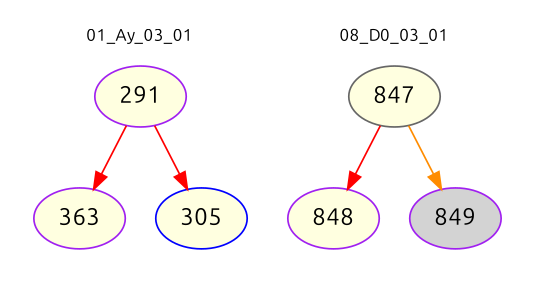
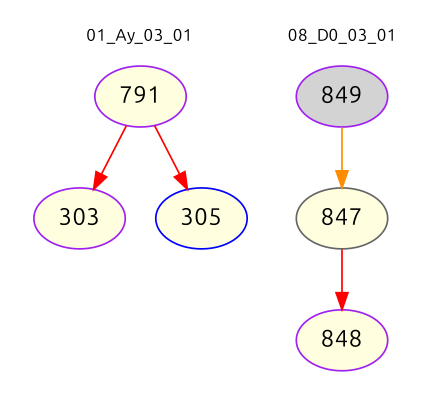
node "291": label "291" -> "791"
edge "847" -> "849": reversed
node "363": label "363" -> "303"
